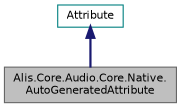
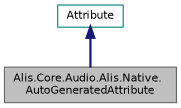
node "Alis.Core.Audio.Core.Native. AutoGeneratedAttribute": label "Alis.Core.Audio.Core.Native. AutoGeneratedAttribute" -> "Alis.Core.Audio.Alis.Native. AutoGeneratedAttribute"
